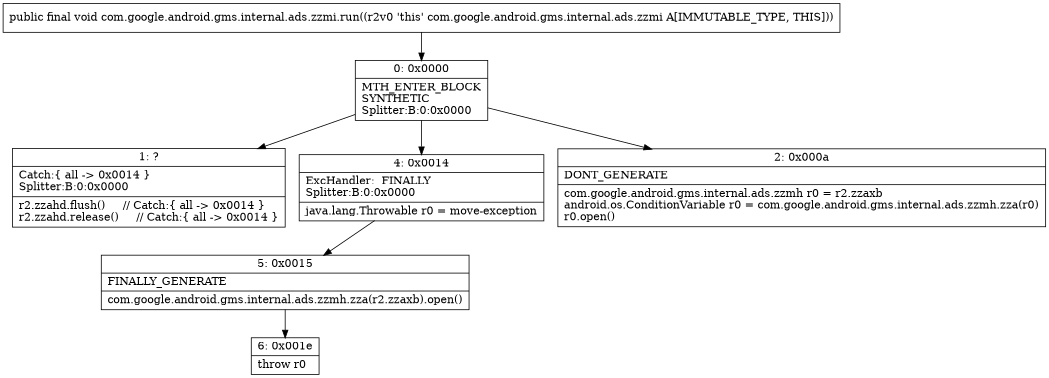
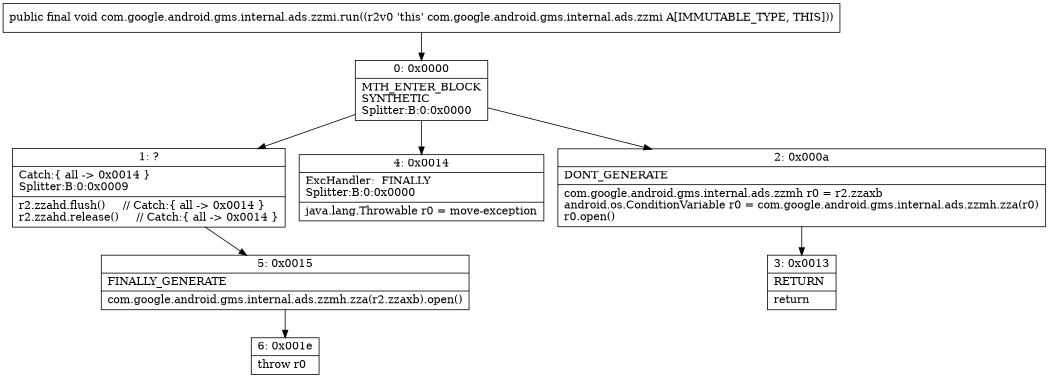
node "1: ?": text "Splitter:B:0:0x0000" -> "Splitter:B:0:0x0009"
edge "4: 0x0014" -> "5: 0x0015": now "1: ?" -> "5: 0x0015"
node "3: 0x0013": added
